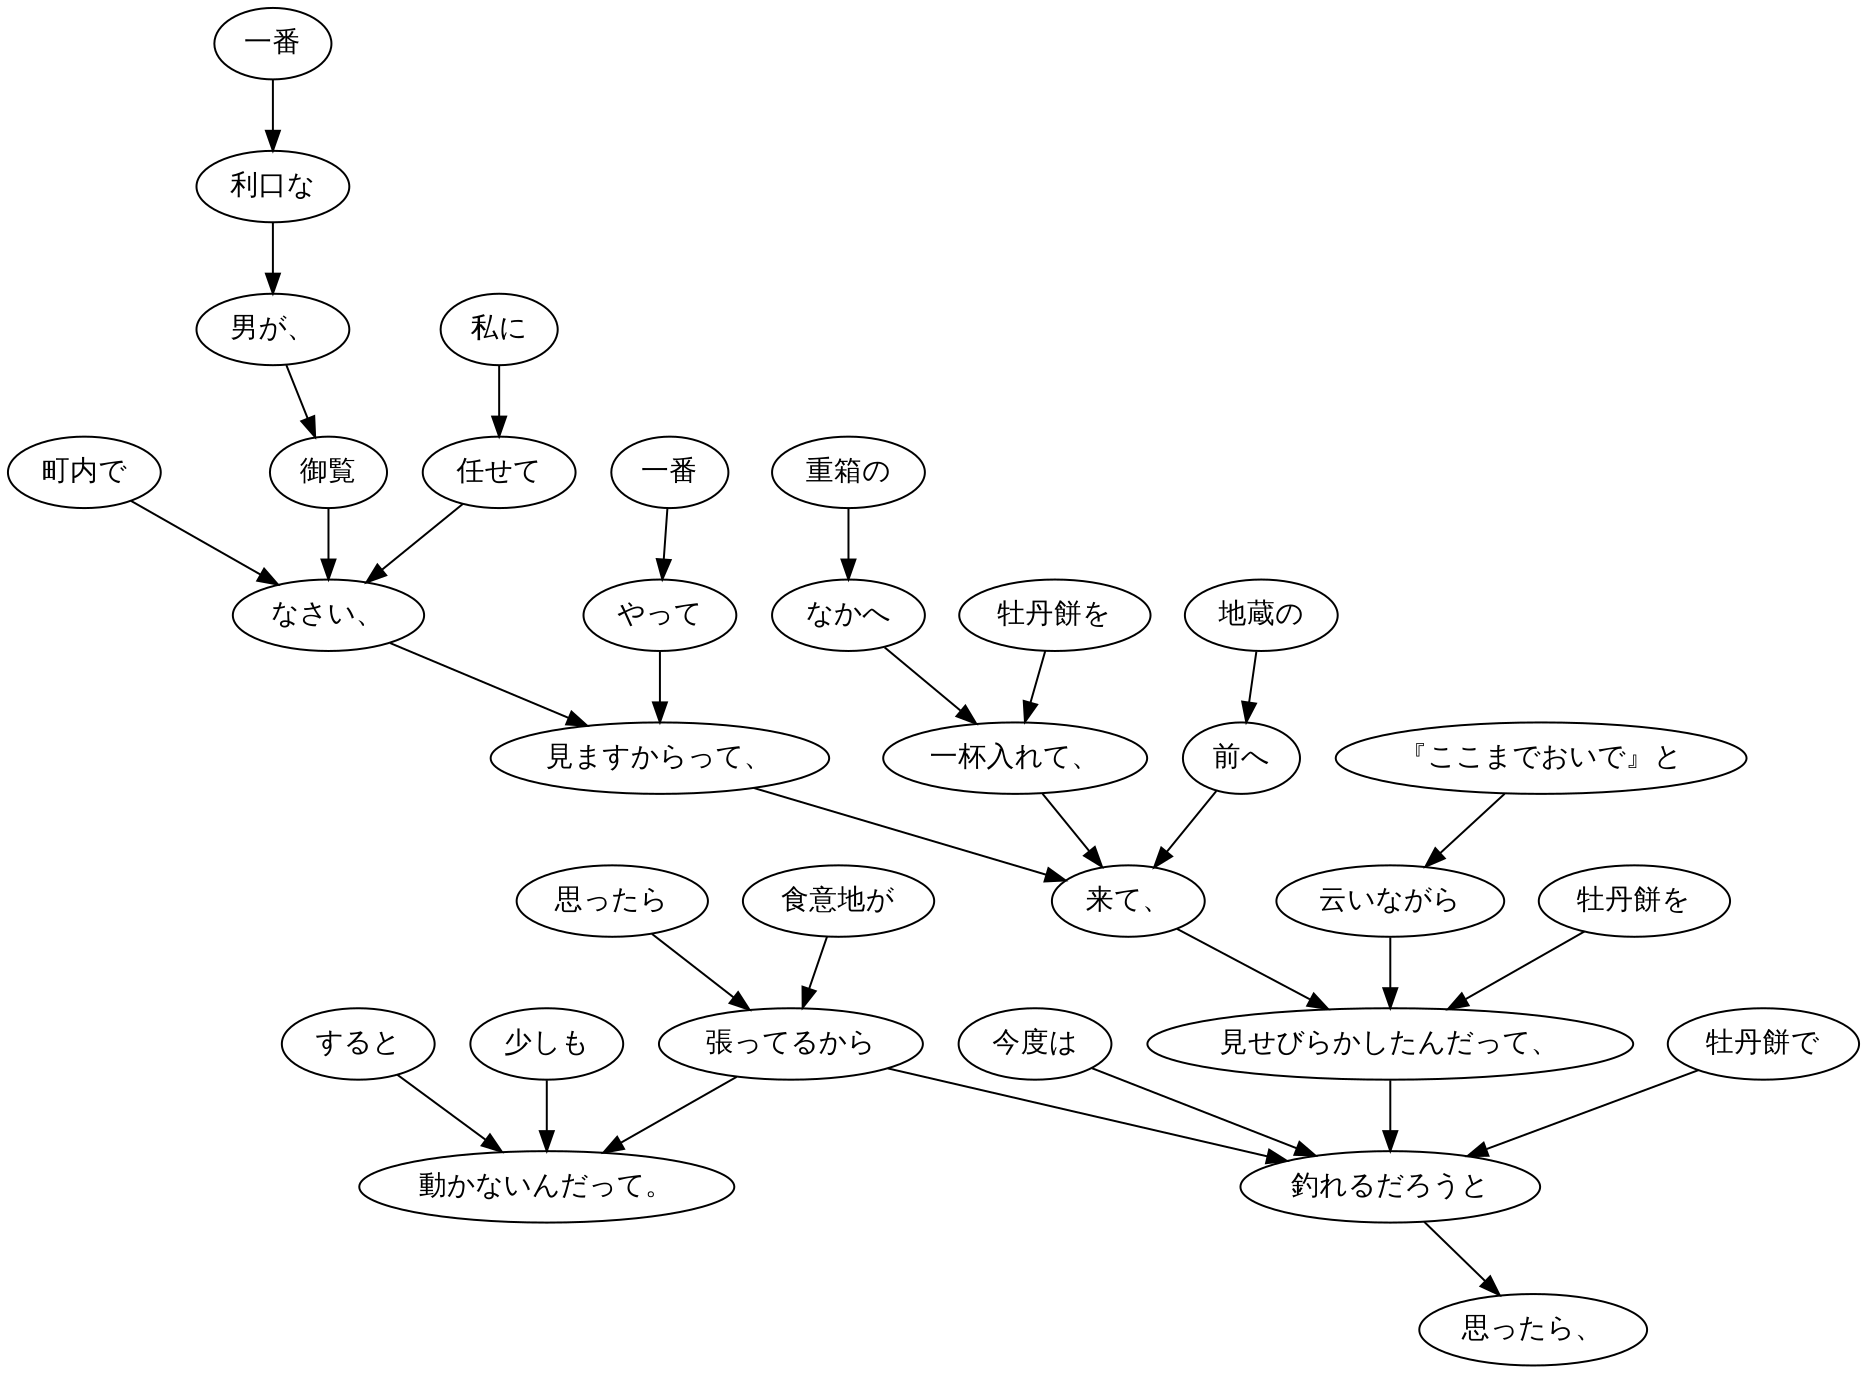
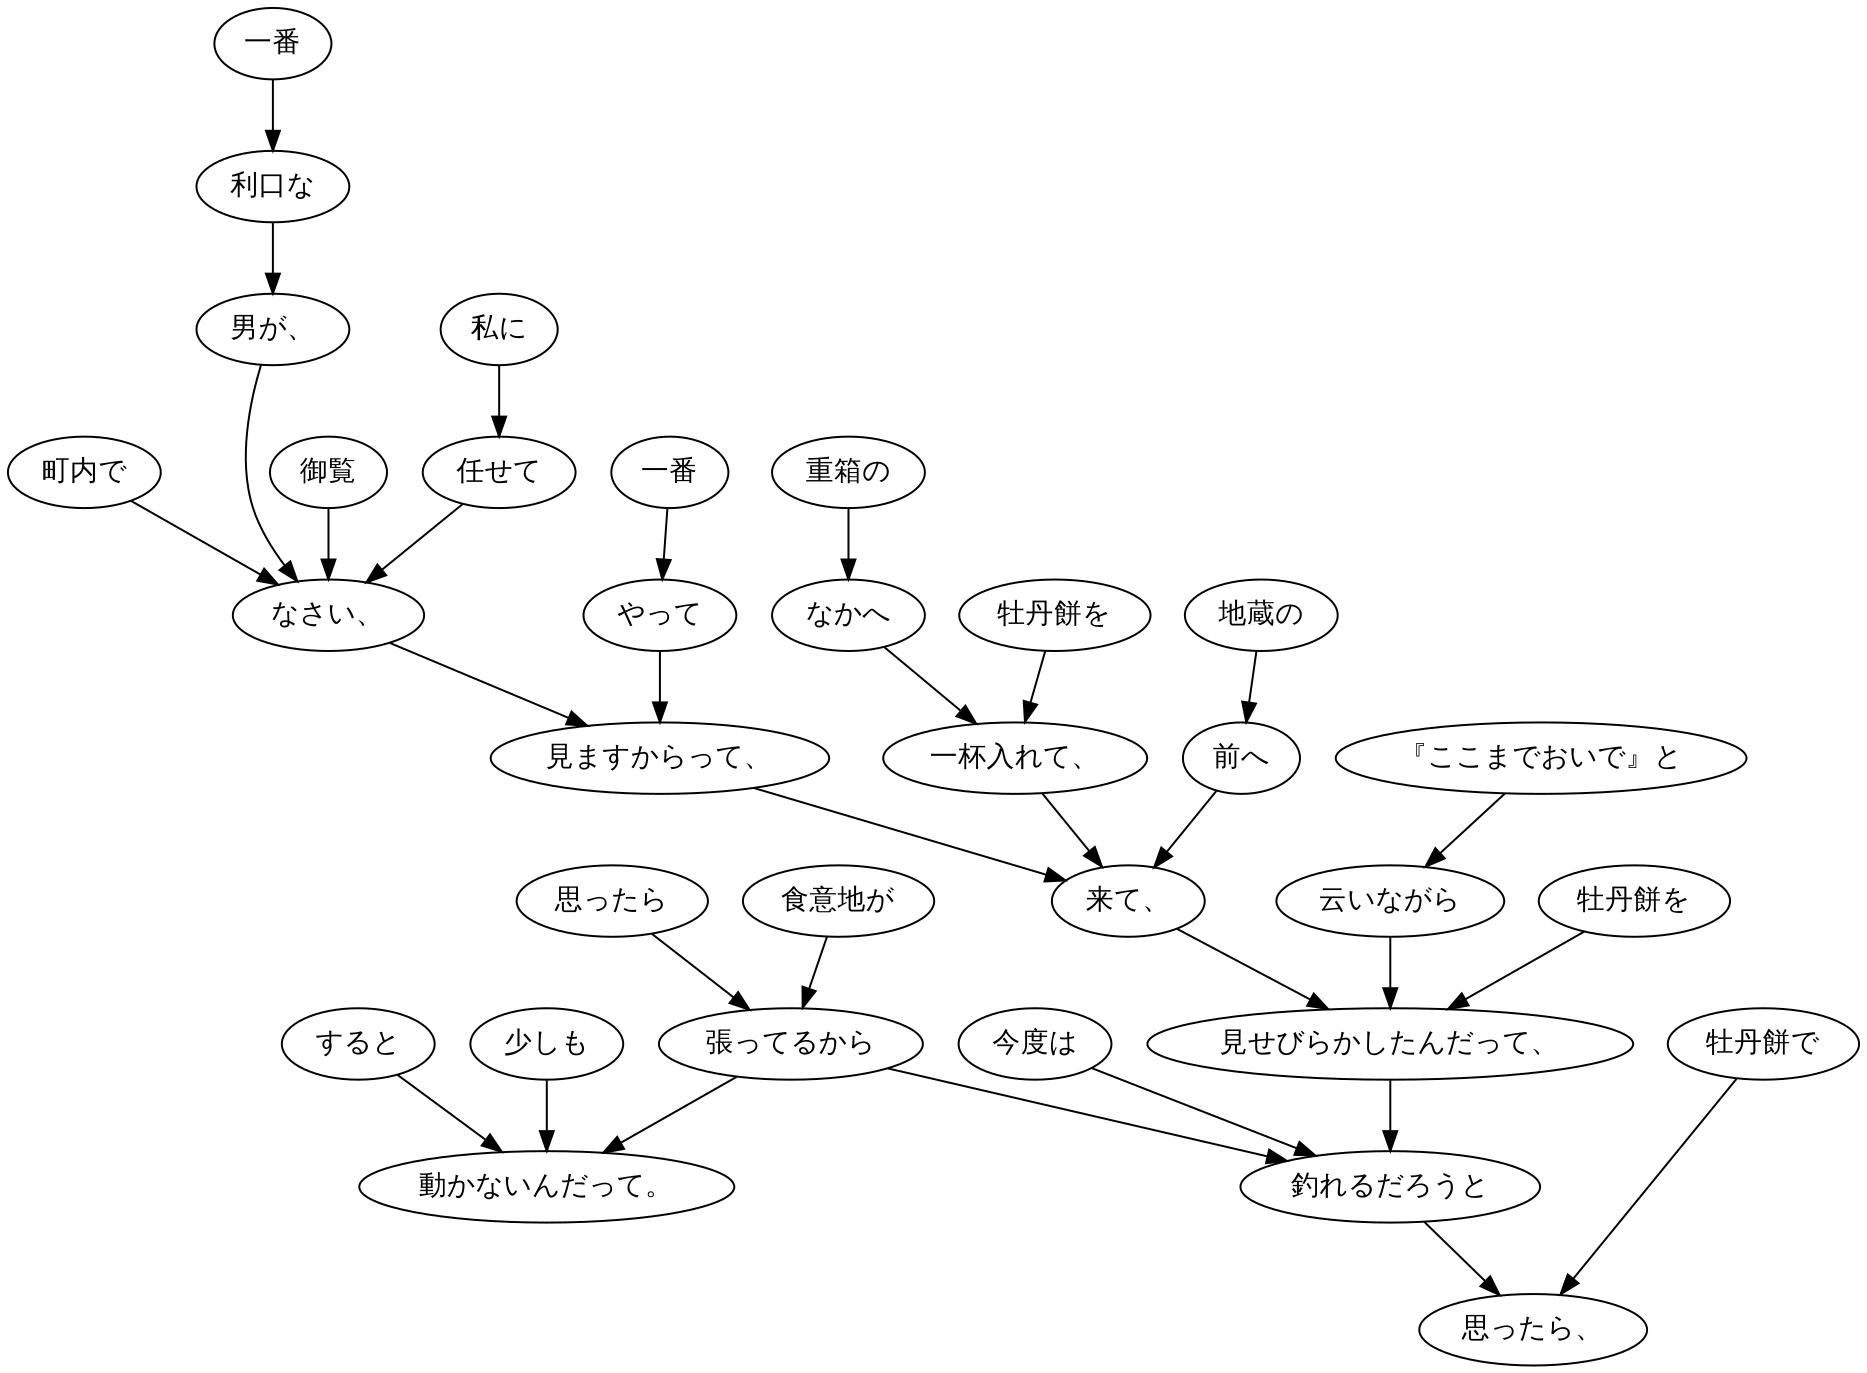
edge "男が、" -> "御覧": now "男が、" -> "なさい、"
edge "牡丹餅で" -> "釣れるだろうと": now "牡丹餅で" -> "思ったら、"
